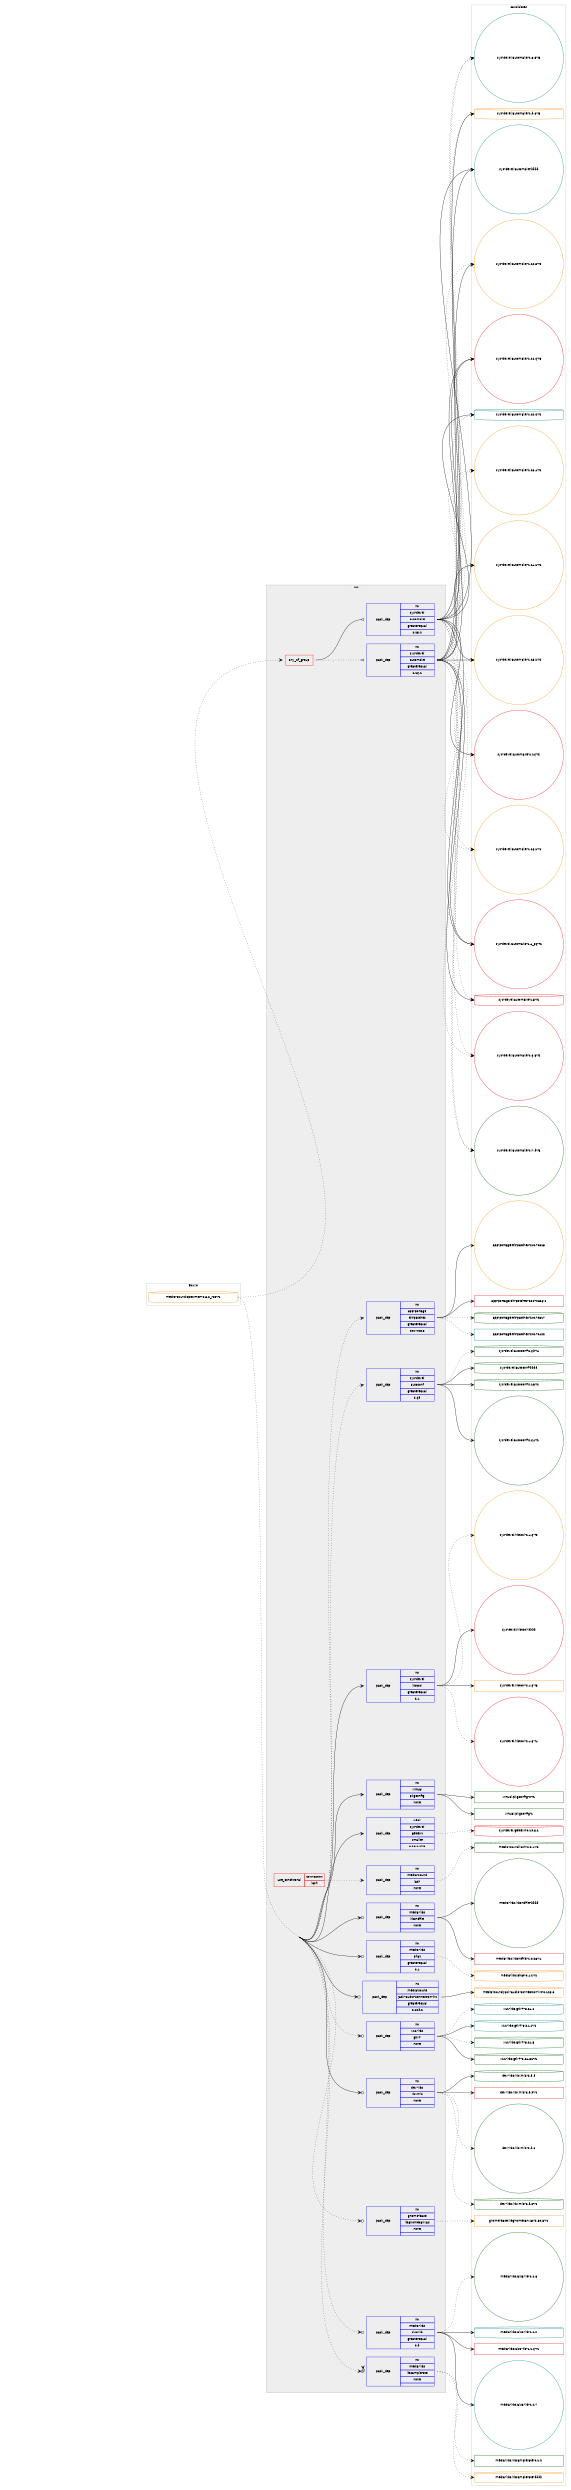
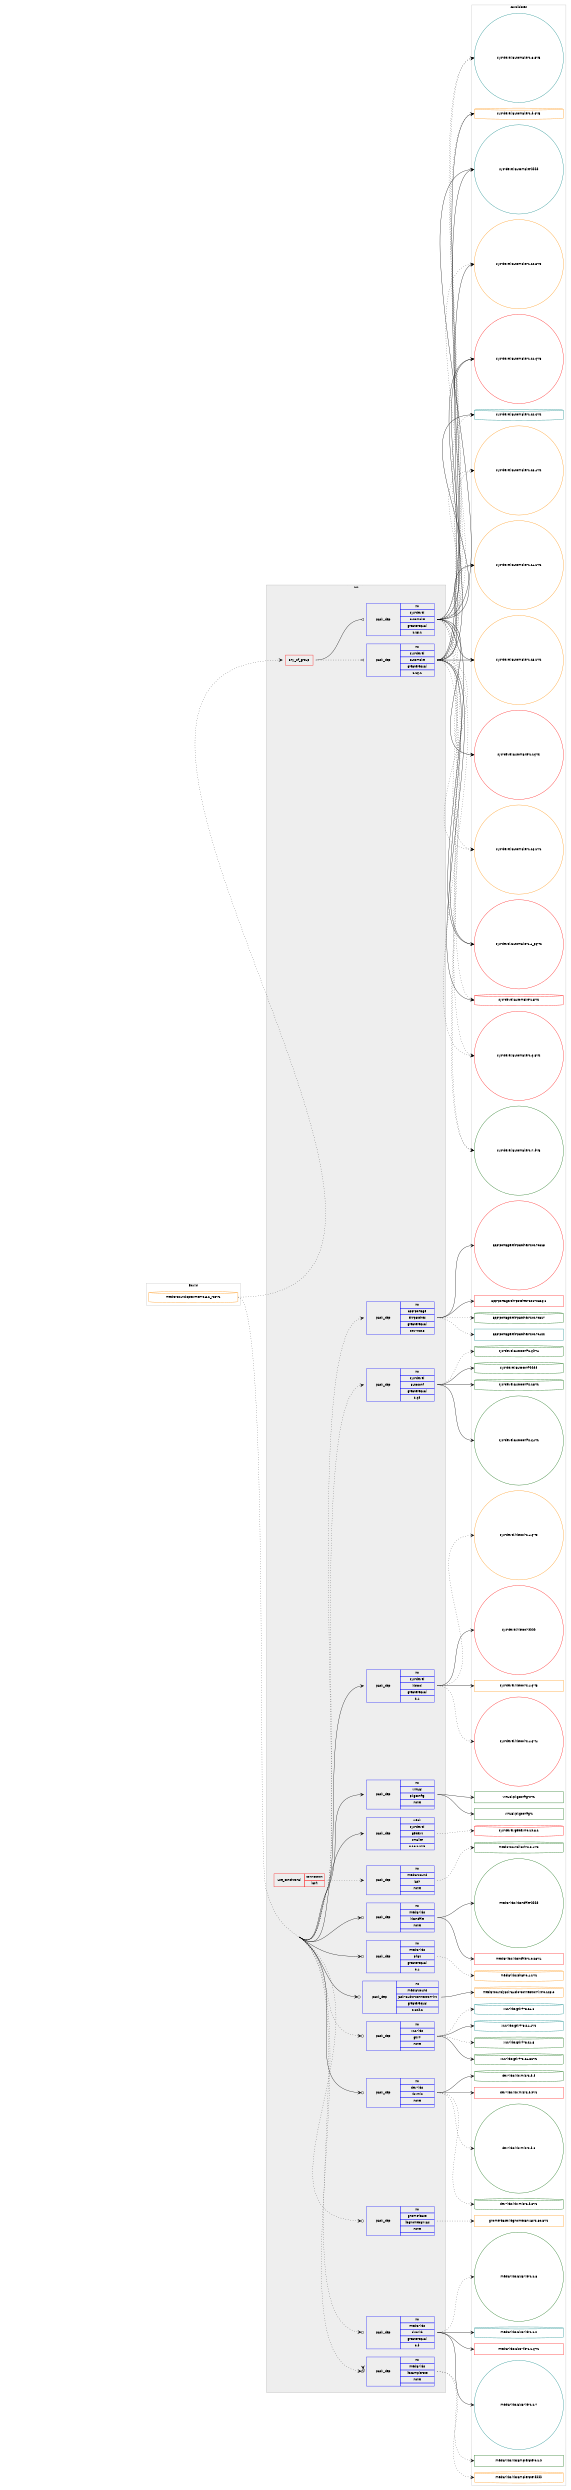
node "app-portage/elt-patches-20170815": color darkorange -> red
